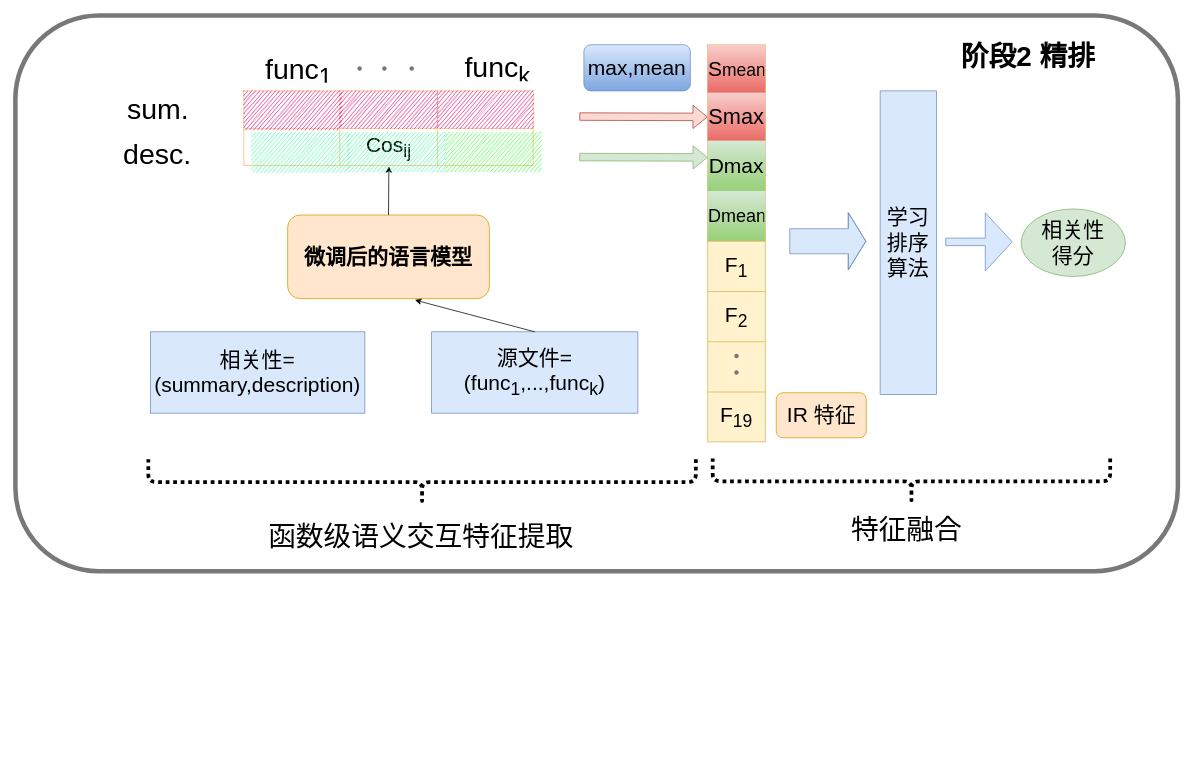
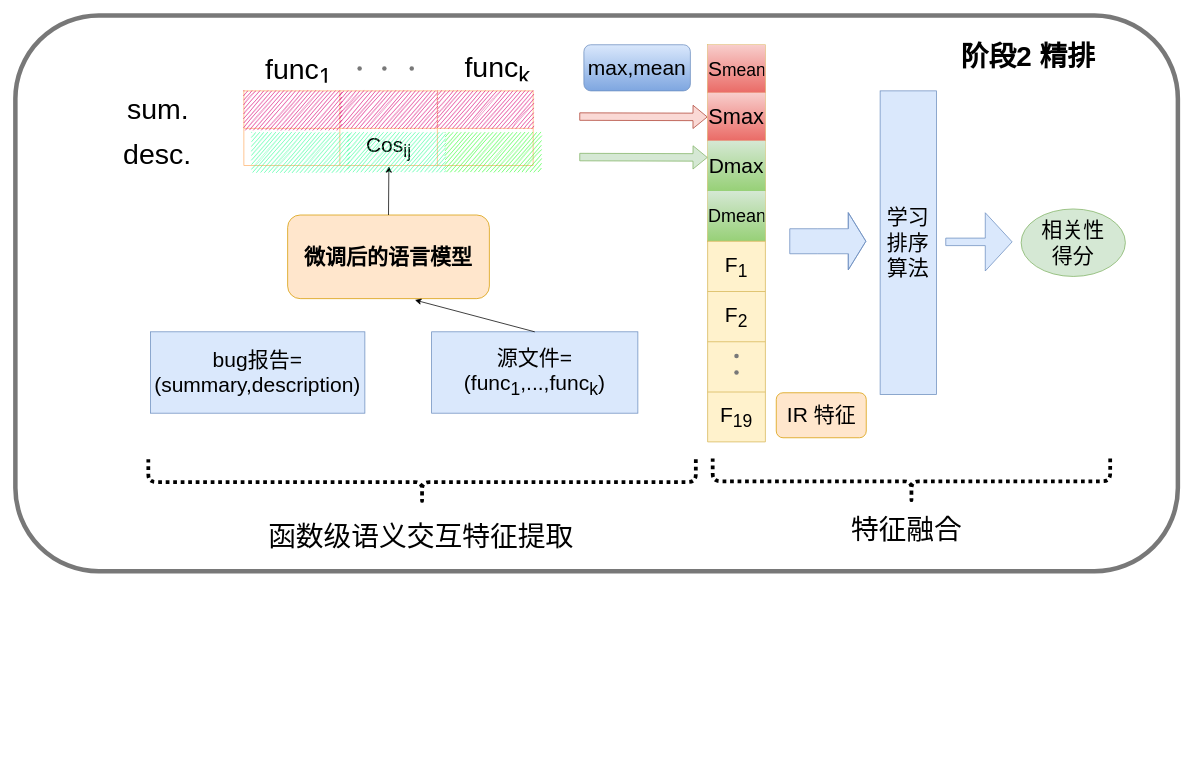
node "相关性=(summary,description)": label "相关性=(summary,description)" -> "bug报告=(summary,description)"
